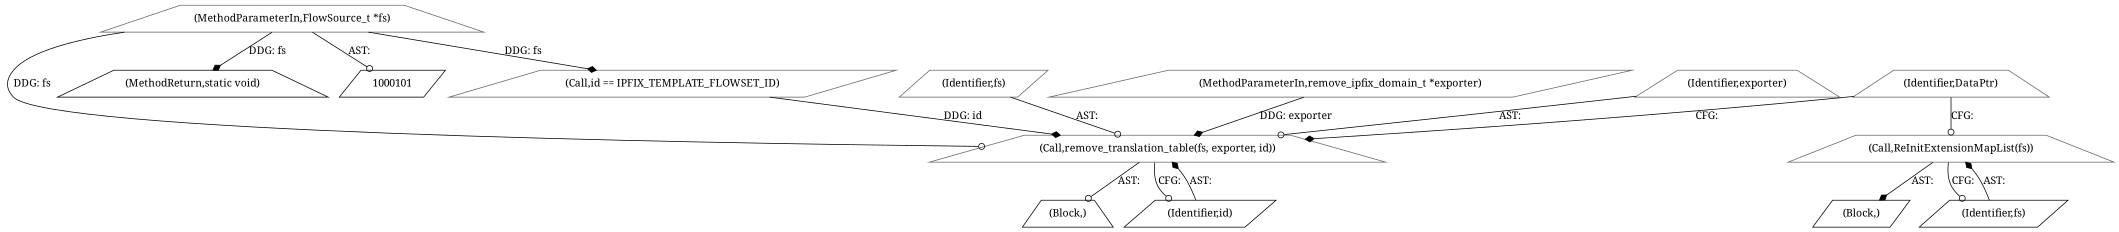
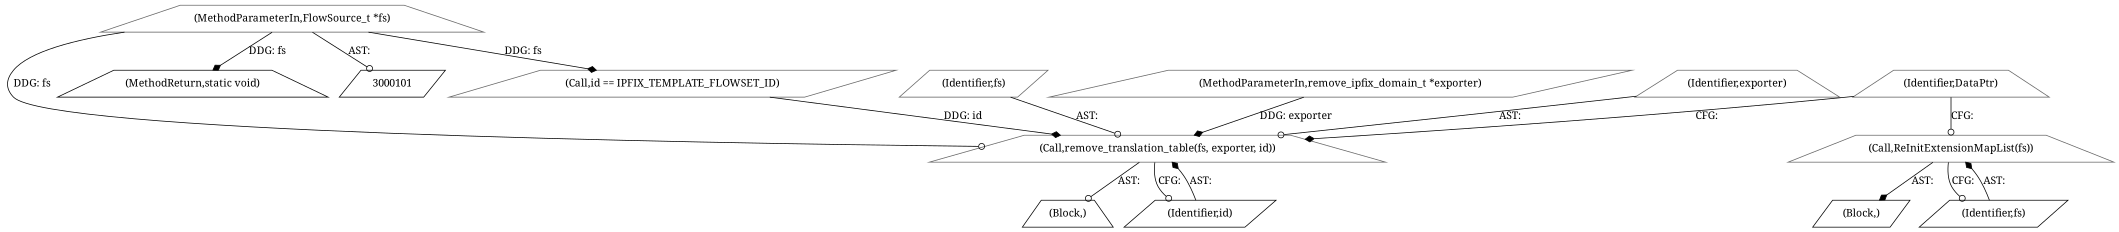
node "1000101": label "1000101" -> "3000101"
